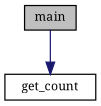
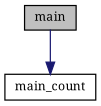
node "get_count": label "get_count" -> "main_count"
